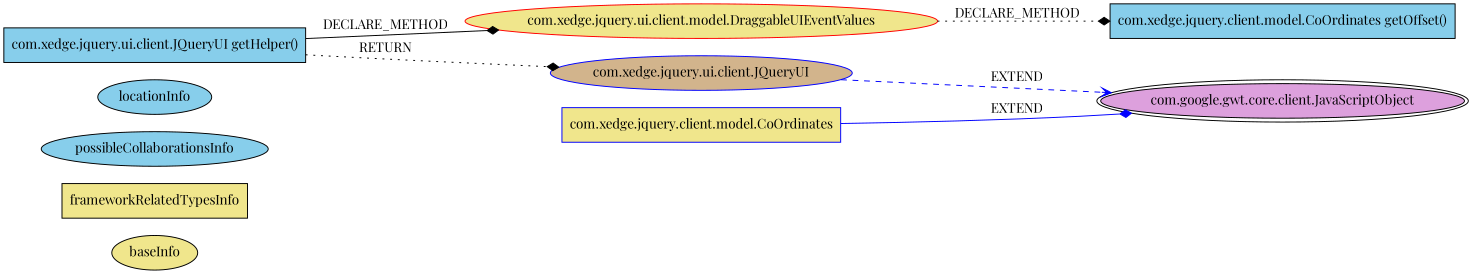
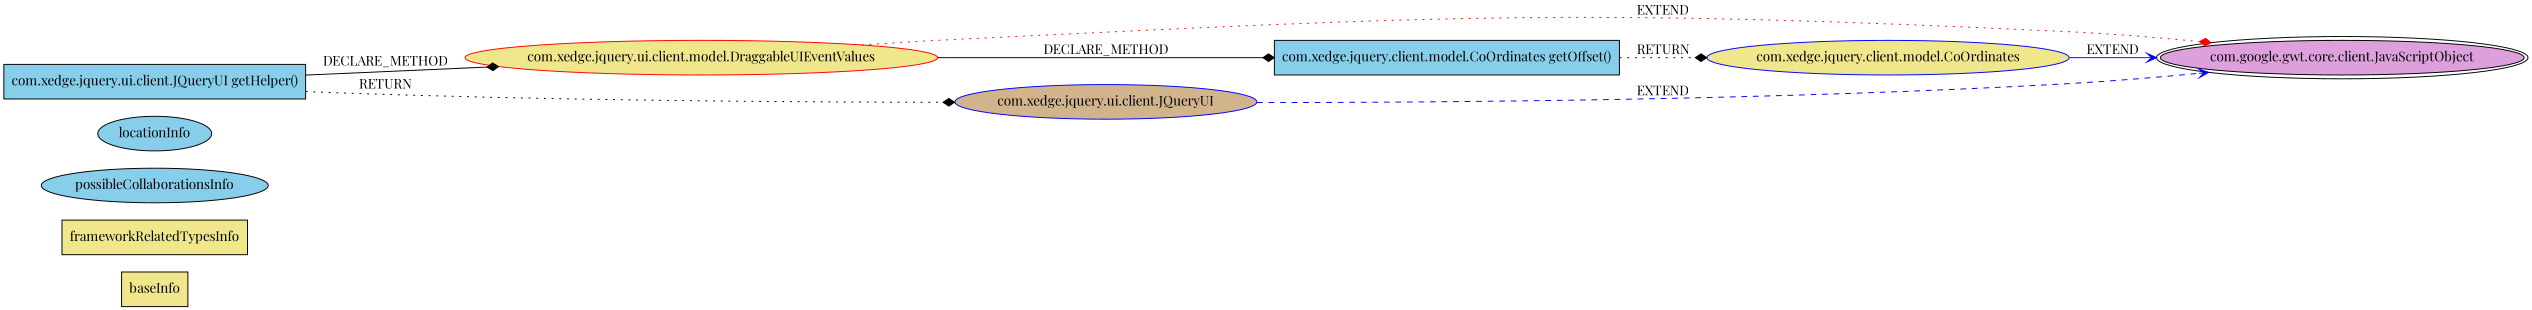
edge "com.xedge.jquery.ui.client.model.DraggableUIEventValues" -> "com.google.gwt.core.client.JavaScriptObject": added, label "EXTEND"
edge "com.xedge.jquery.ui.client.model.DraggableUIEventValues" -> "com.xedge.jquery.client.model.CoOrdinates getOffset()": style dotted -> solid
edge "com.xedge.jquery.client.model.CoOrdinates getOffset()" -> "com.xedge.jquery.client.model.CoOrdinates": added, label "RETURN"
edge "com.xedge.jquery.client.model.CoOrdinates" -> "com.google.gwt.core.client.JavaScriptObject": arrowhead diamond -> vee
node "com.xedge.jquery.client.model.CoOrdinates": shape box -> ellipse
node "baseInfo": shape ellipse -> box
